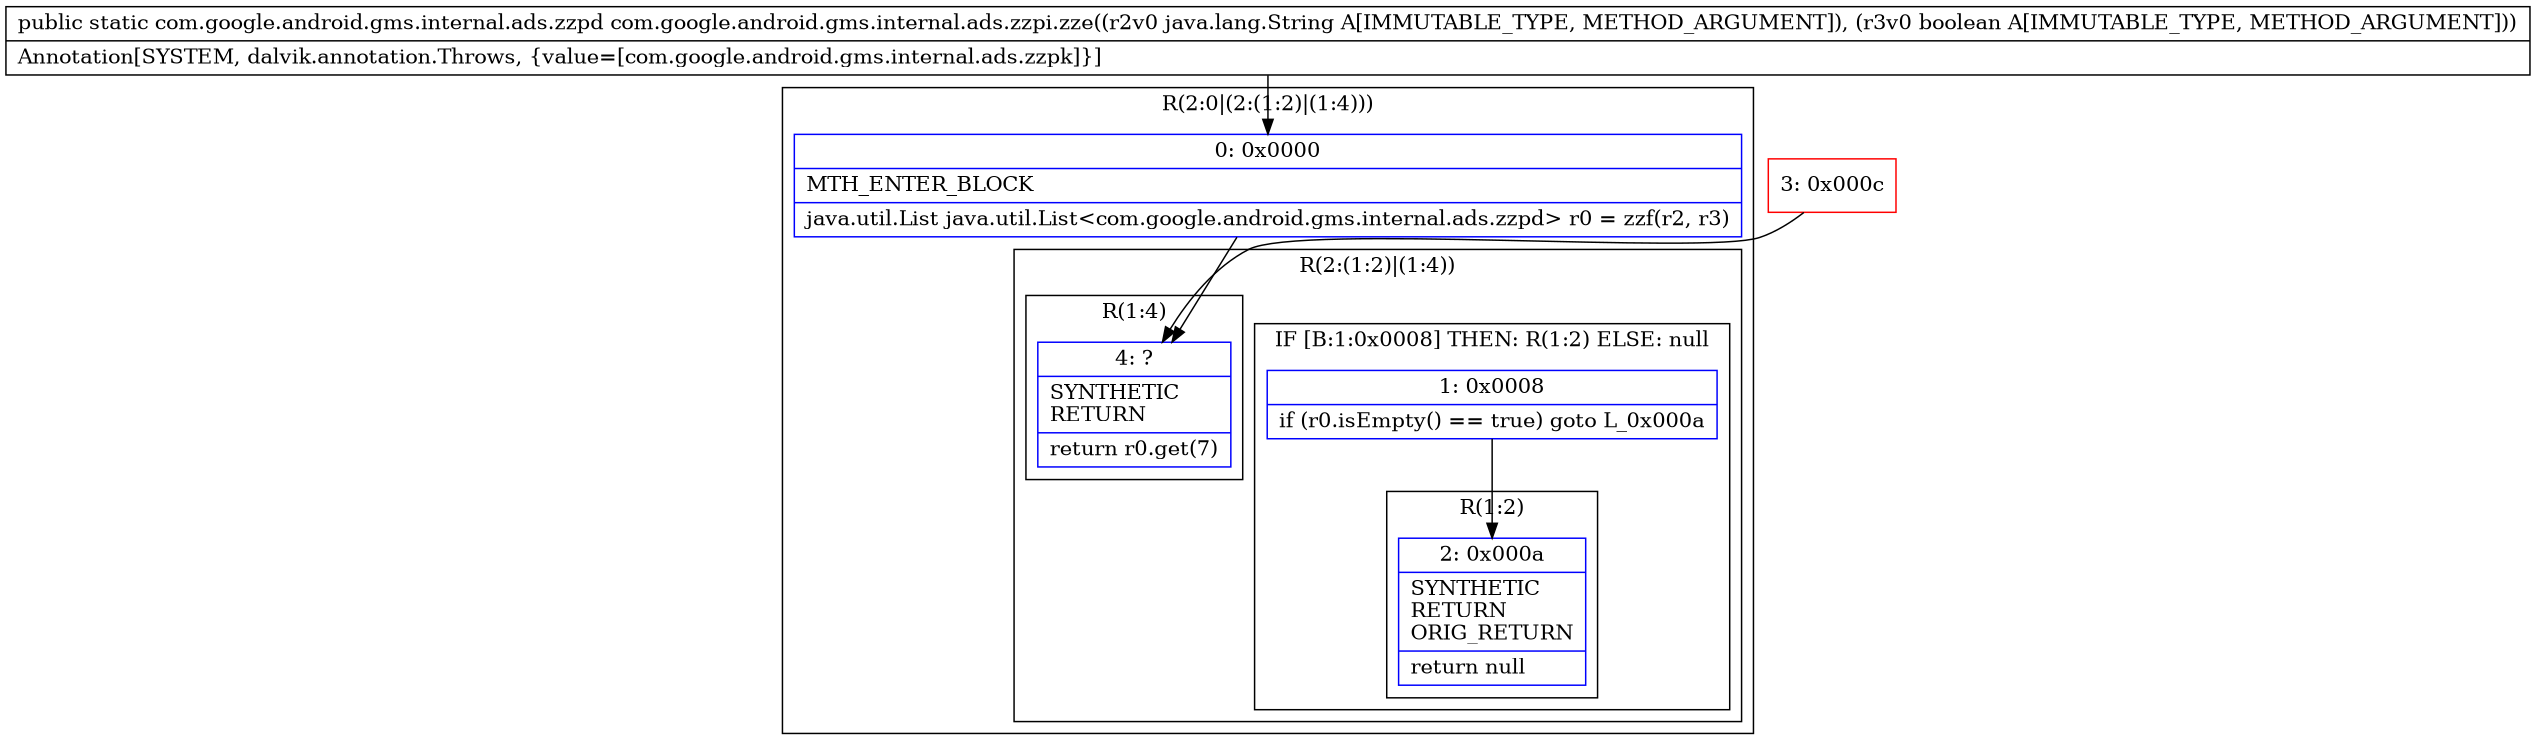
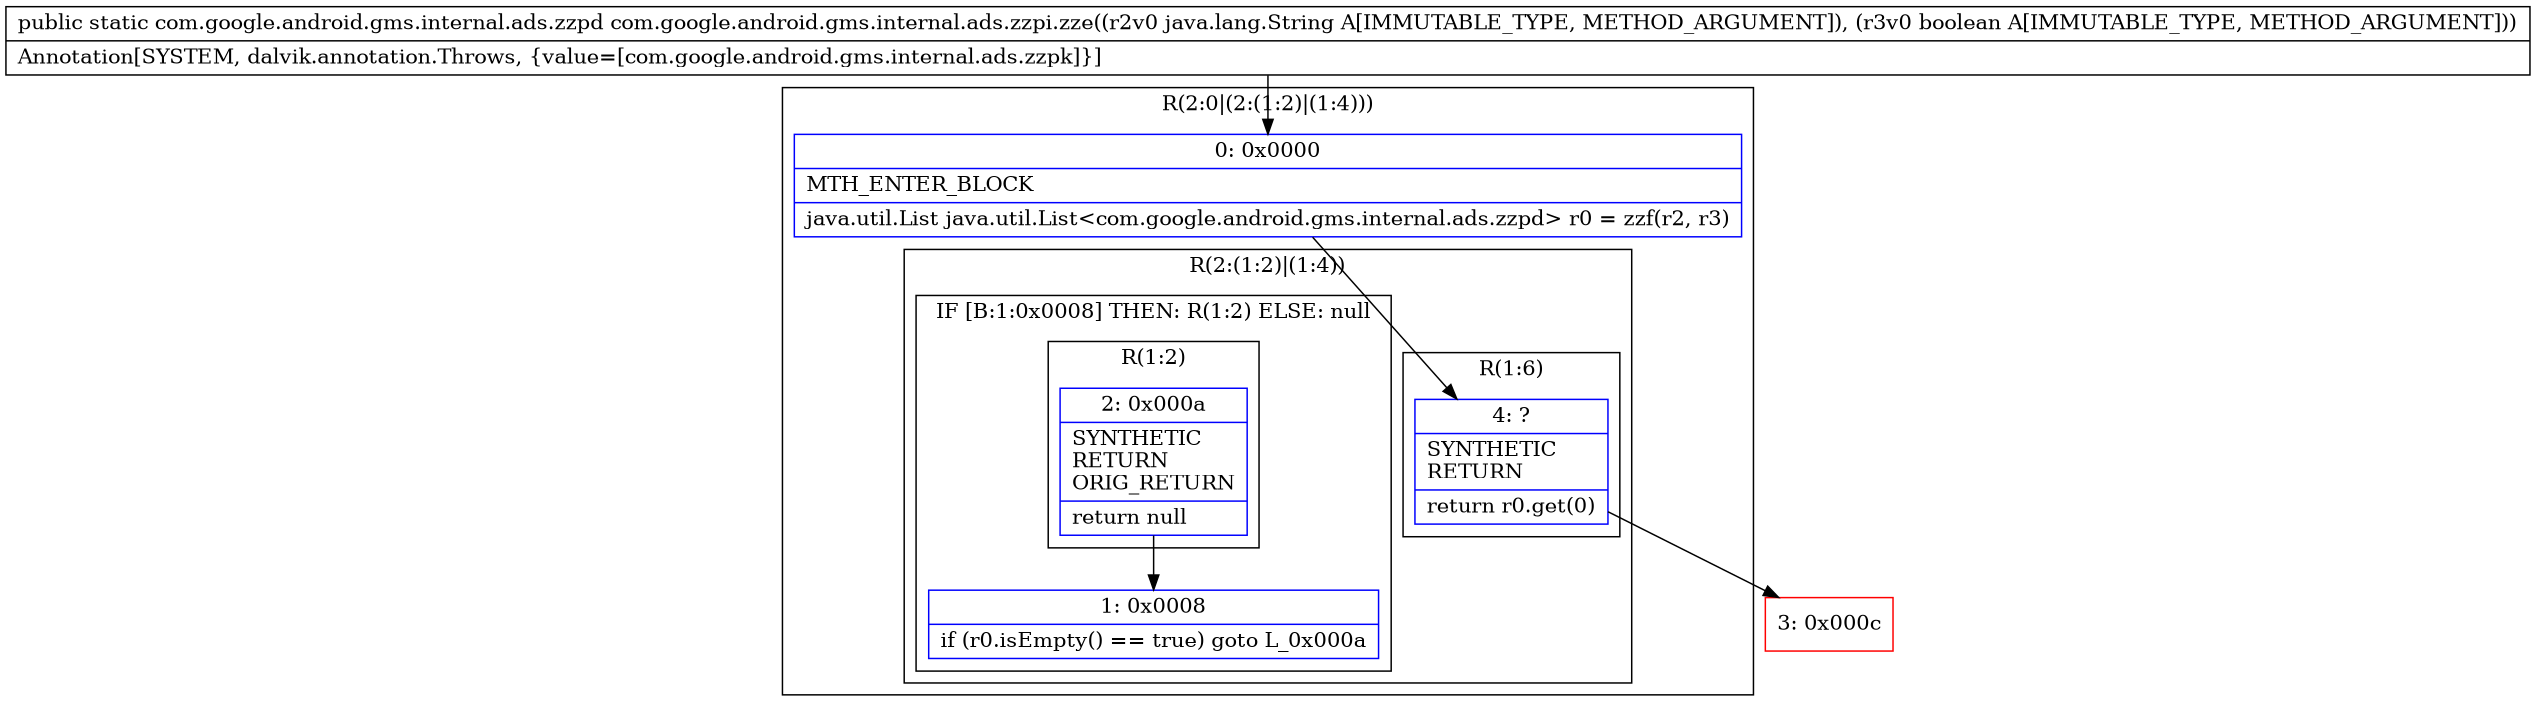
edge "3: 0x000c" -> "4: ?": reversed
cluster "R(1:4)": label "R(1:4)" -> "R(1:6)"
node "4: ?": text "return r0.get(7)" -> "return r0.get(0)"
edge "1: 0x0008" -> "2: 0x000a": reversed
